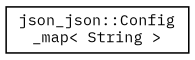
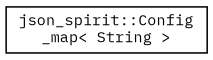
node "json_json::Config _map< String >": label "json_json::Config _map< String >" -> "json_spirit::Config _map< String >"
